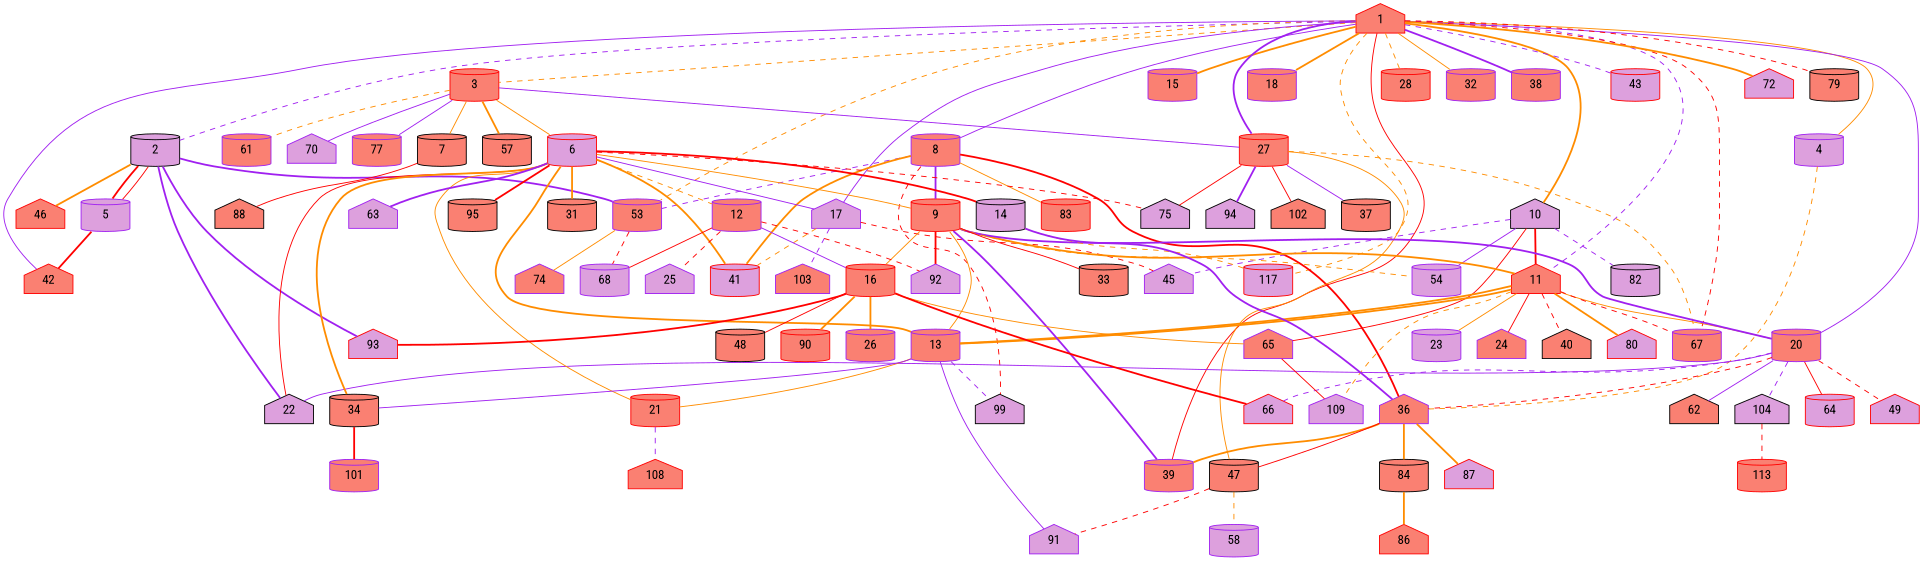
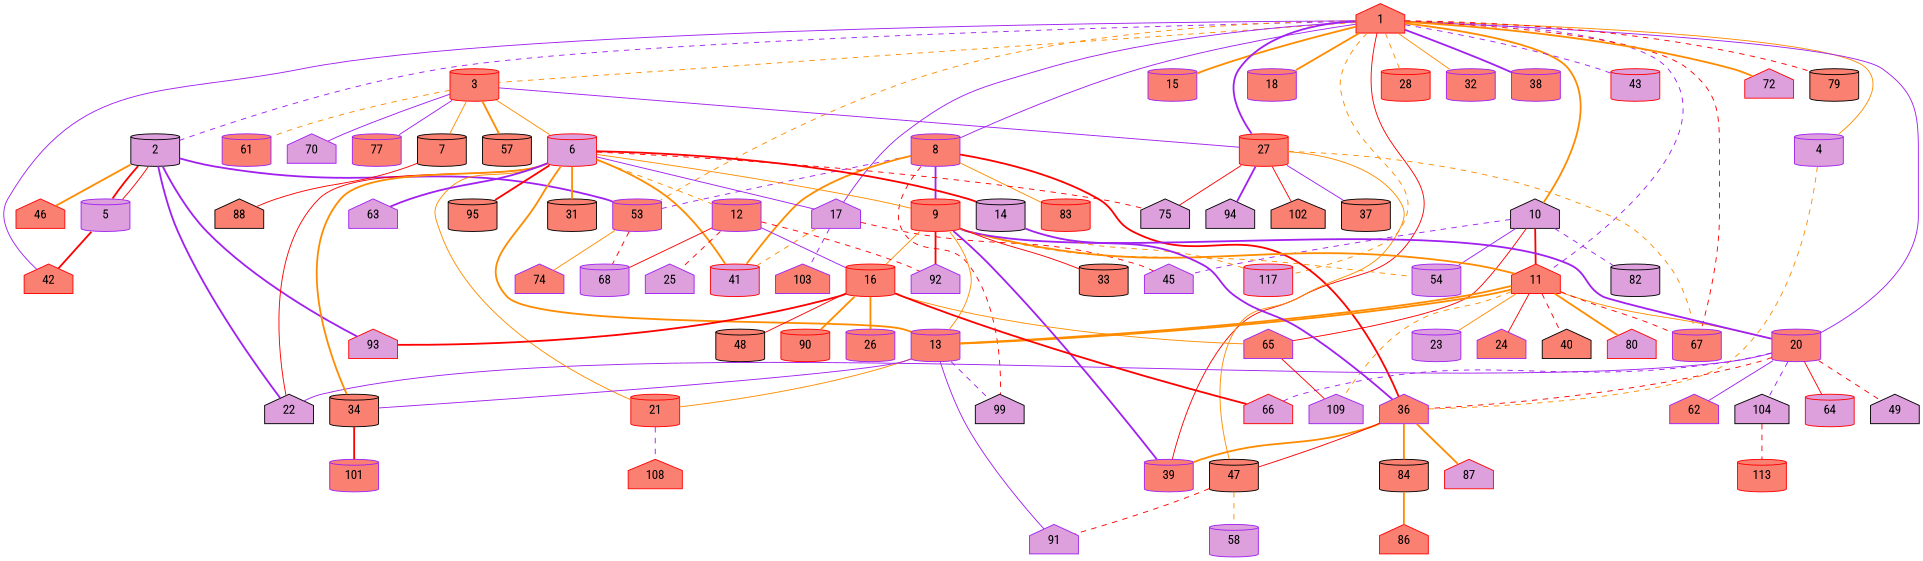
node "62": color black -> purple
node "49": color red -> black
